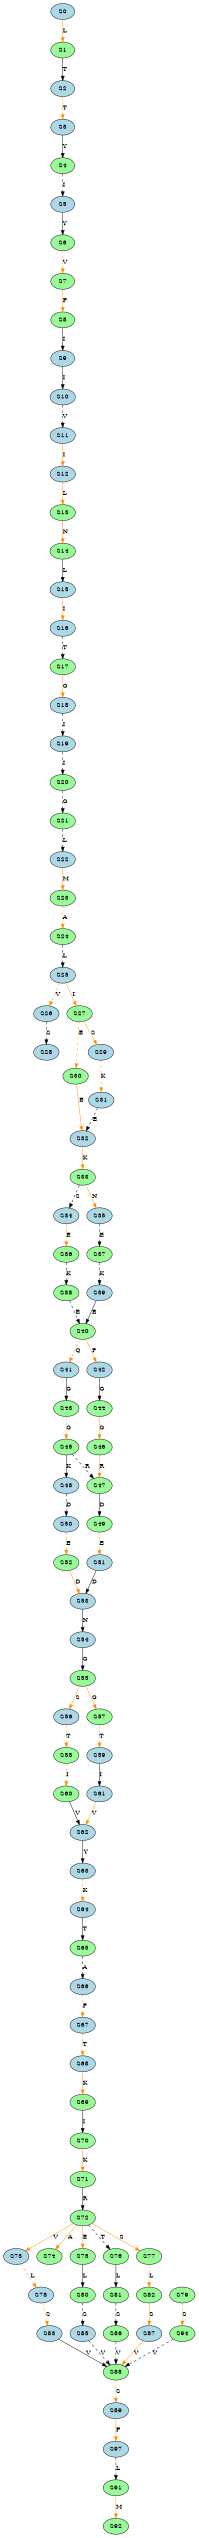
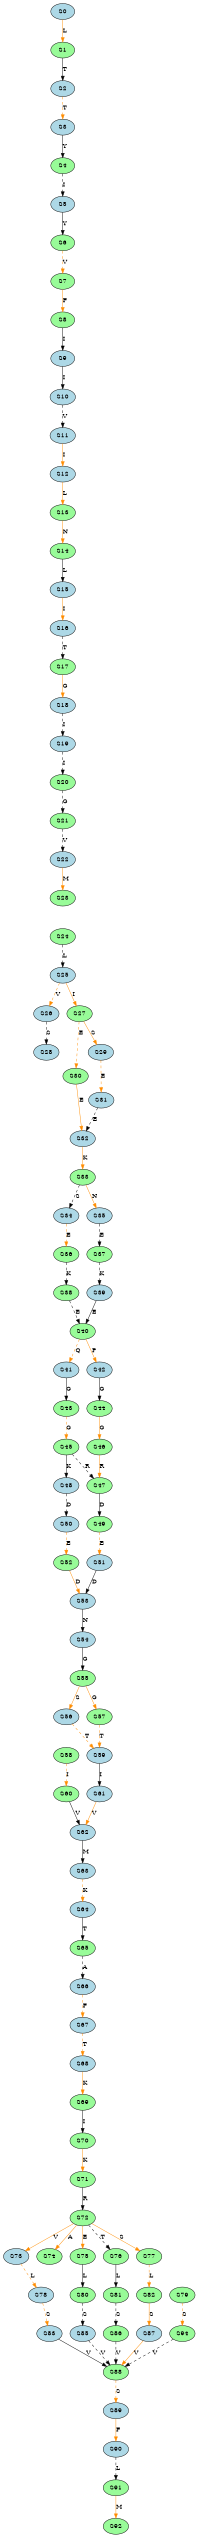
edge "S21" -> "S22": label "L" -> "V"
edge "S23" -> "S24": removed, label "A"
edge "S29" -> "S31": label "K" -> "E"
edge "S56" -> "S58": now "S56" -> "S59"
edge "S62" -> "S63": label "Y" -> "M"
node "S97": label "S97" -> "S90"
